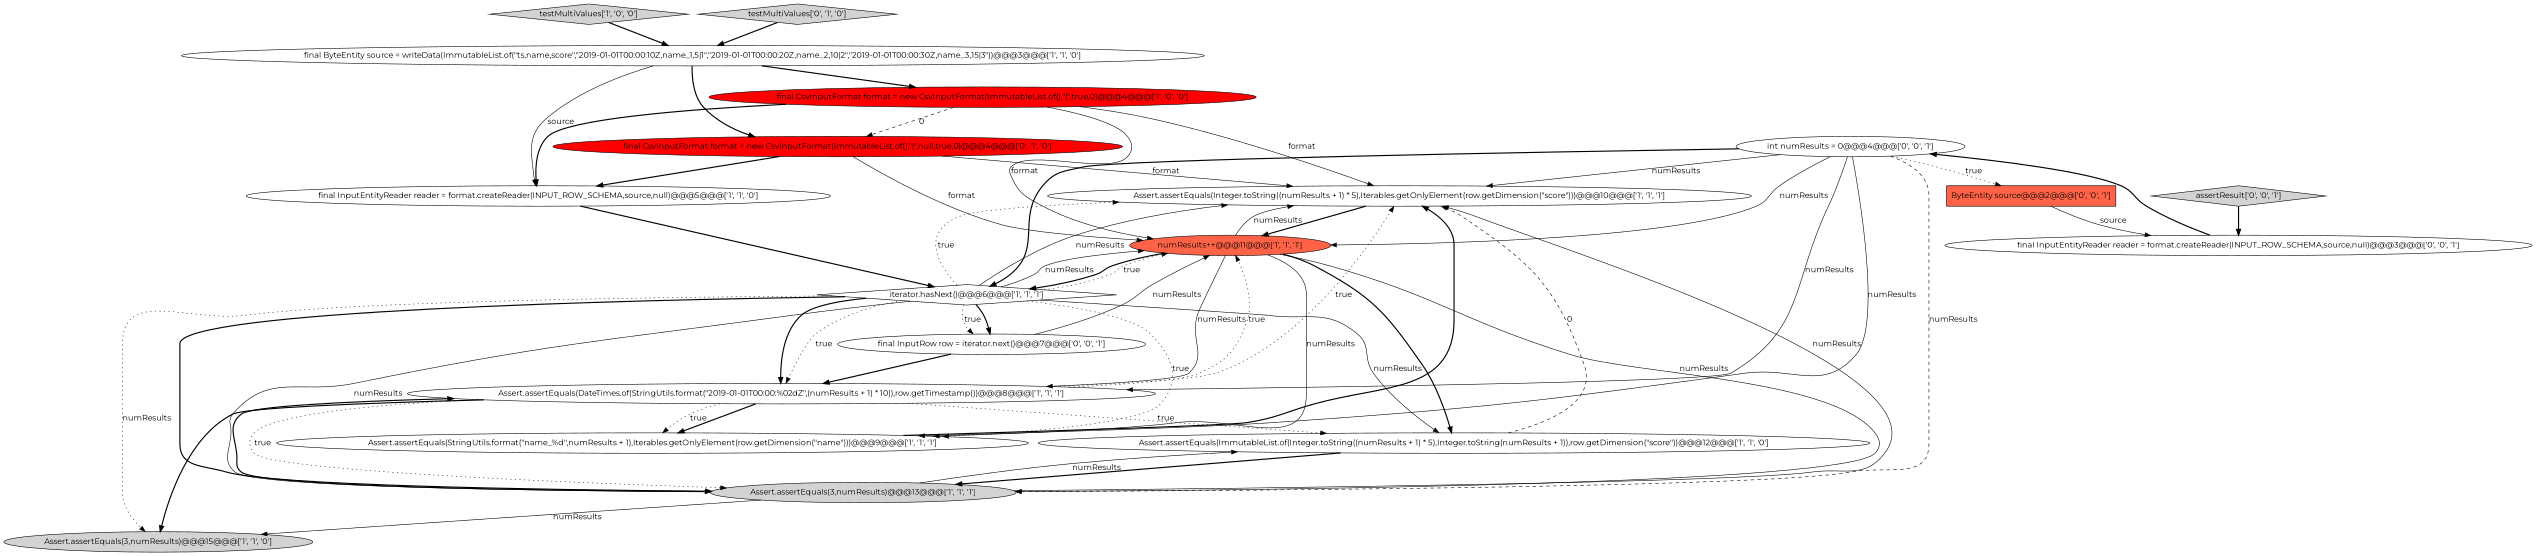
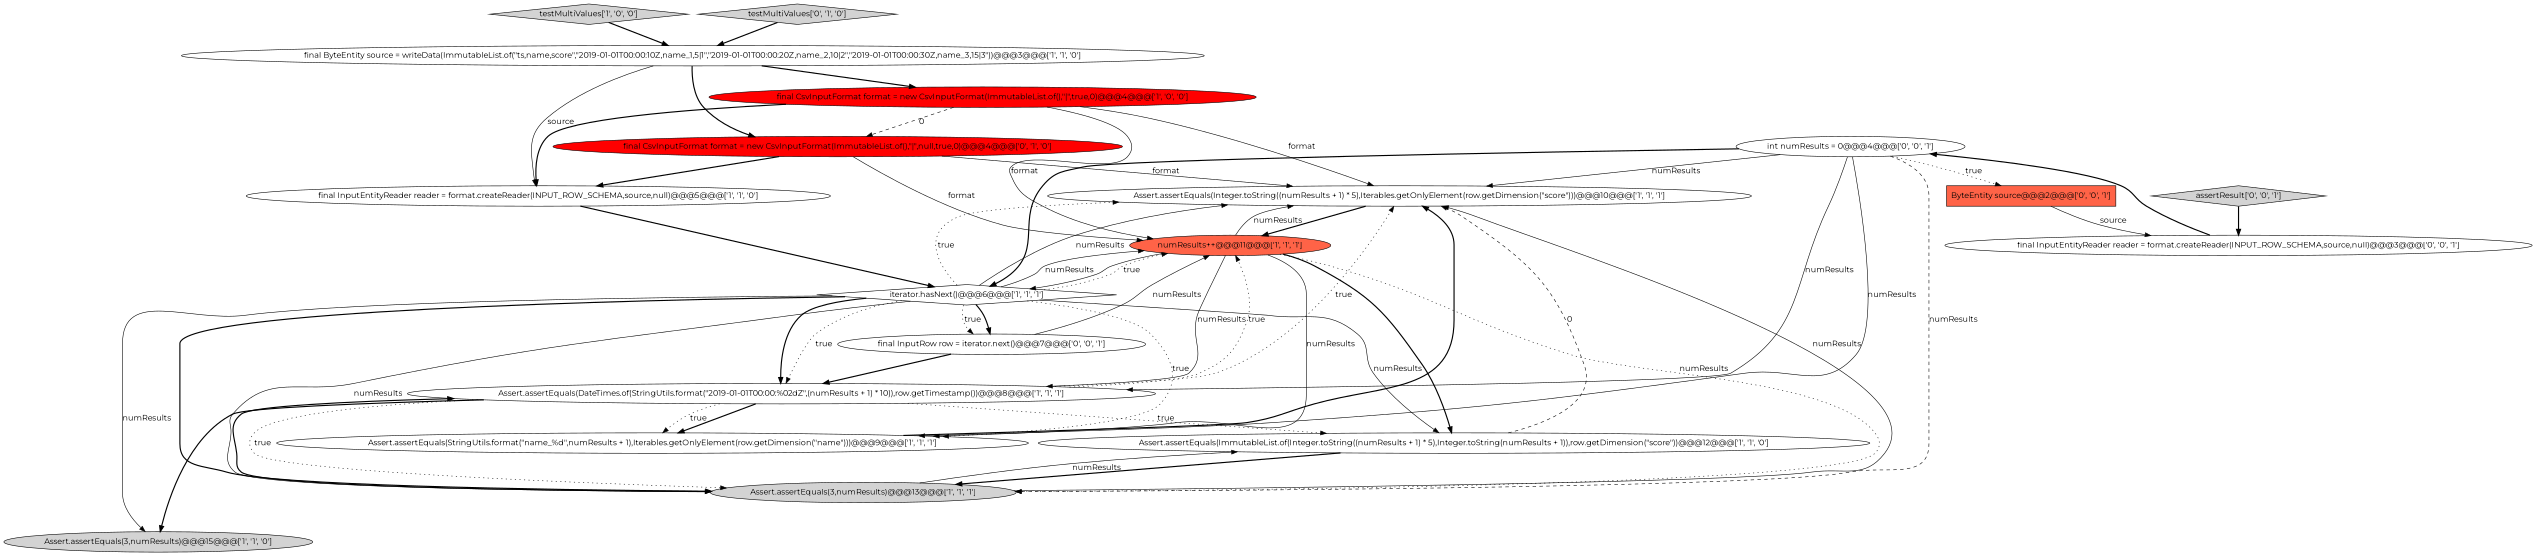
edge "int numResults = 0@@@4@@@['0', '0', '1']" -> "numResults++@@@11@@@['1', '1', '1']": removed, label "numResults"
edge "numResults++@@@11@@@['1', '1', '1']" -> "iterator.hasNext()@@@6@@@['1', '1', '1']": style bold -> solid
edge "iterator.hasNext()@@@6@@@['1', '1', '1']" -> "Assert.assertEquals(3,numResults)@@@15@@@['1', '1', '0']": style dotted -> solid
edge "numResults++@@@11@@@['1', '1', '1']" -> "Assert.assertEquals(3,numResults)@@@13@@@['1', '1', '1']": style solid -> dotted
edge "Assert.assertEquals(3,numResults)@@@13@@@['1', '1', '1']" -> "Assert.assertEquals(3,numResults)@@@15@@@['1', '1', '0']": removed, label "numResults"
